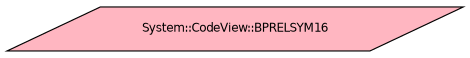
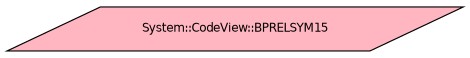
node "System::CodeView::BPRELSYM16": label "System::CodeView::BPRELSYM16" -> "System::CodeView::BPRELSYM15"
